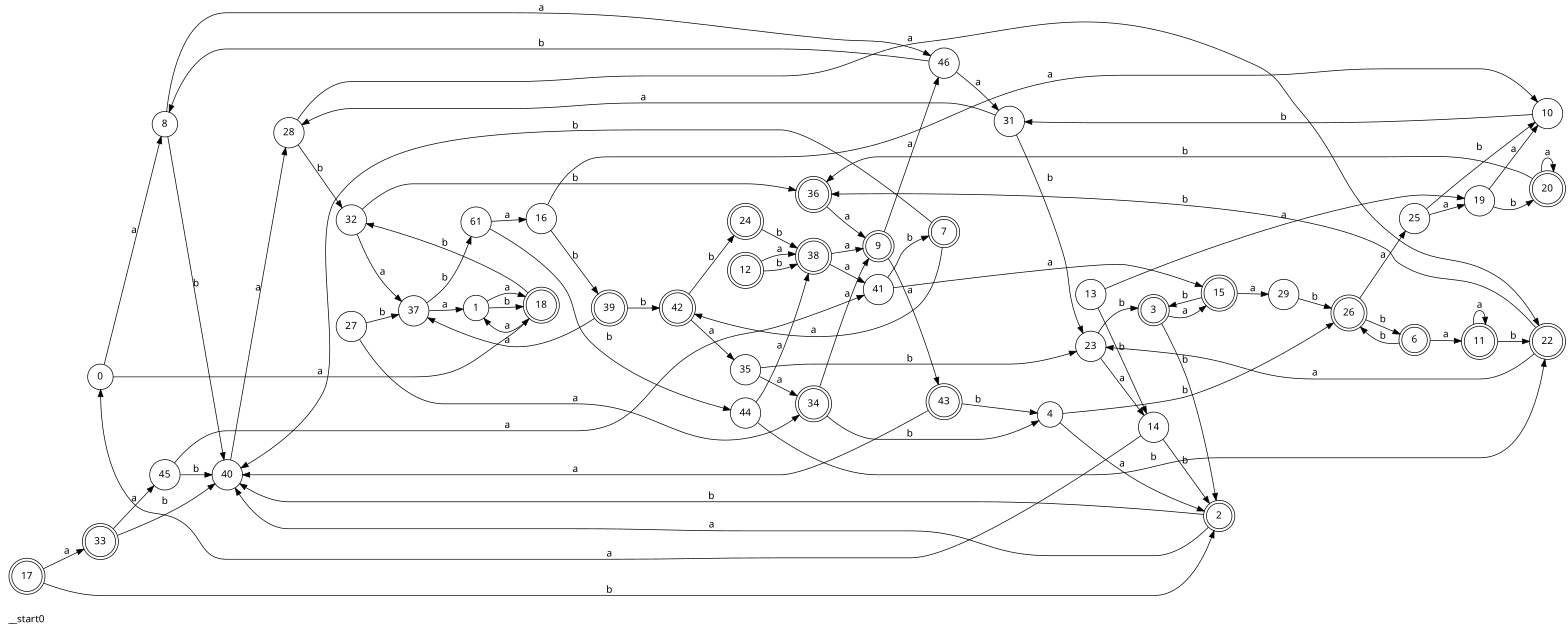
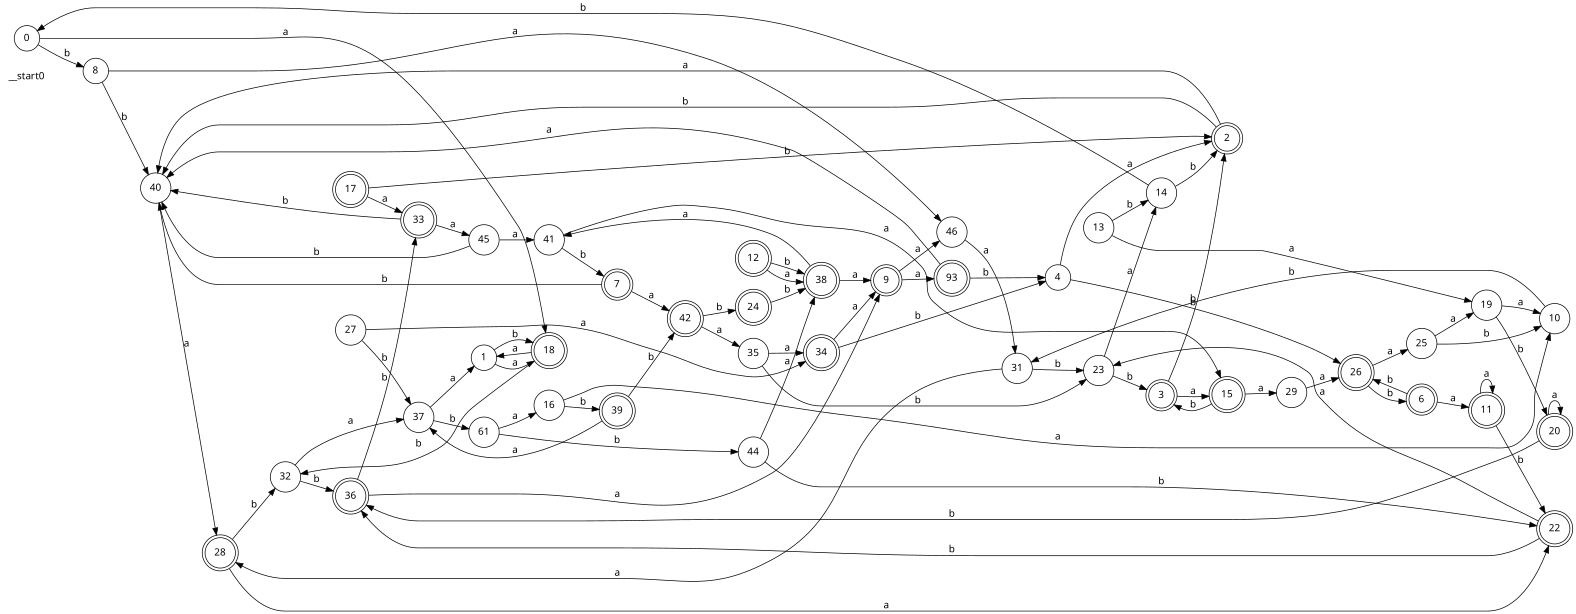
edge "46" -> "8": removed, label "b"
node "28": shape circle -> doublecircle
edge "0" -> "8": label "a" -> "b"
edge "29" -> "26": label "b" -> "a"
edge "36" -> "33": added, label "b"
node "43": label "43" -> "93"
edge "14" -> "0": label "a" -> "b"
